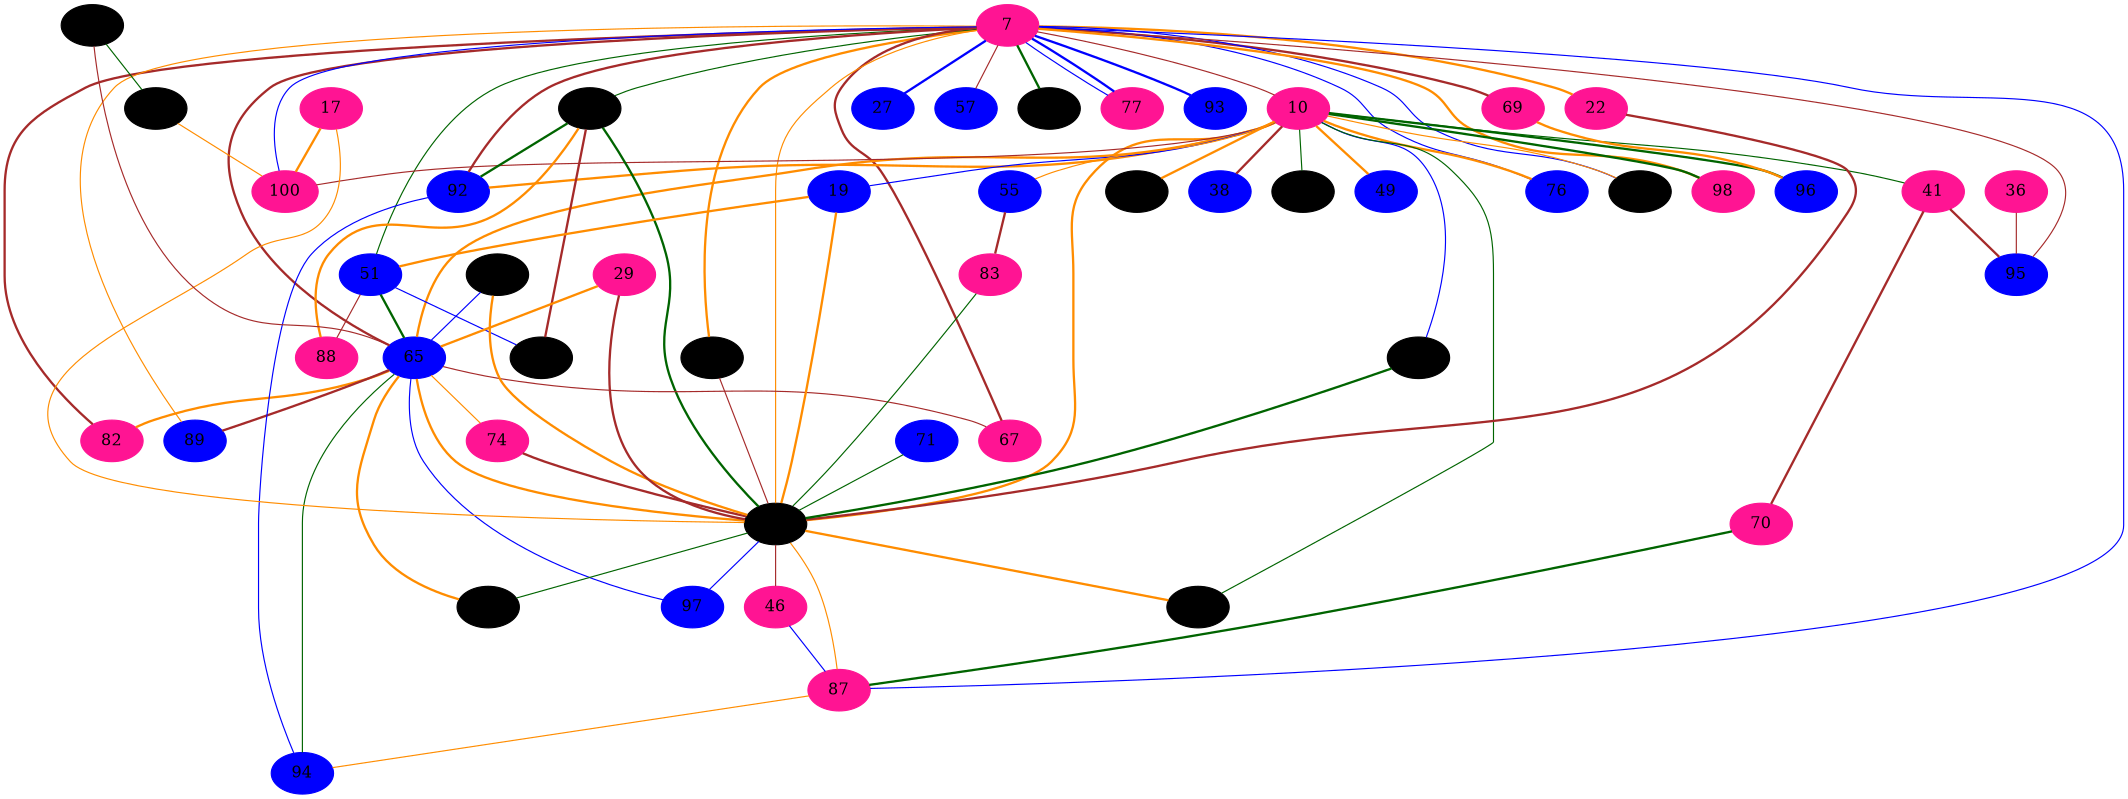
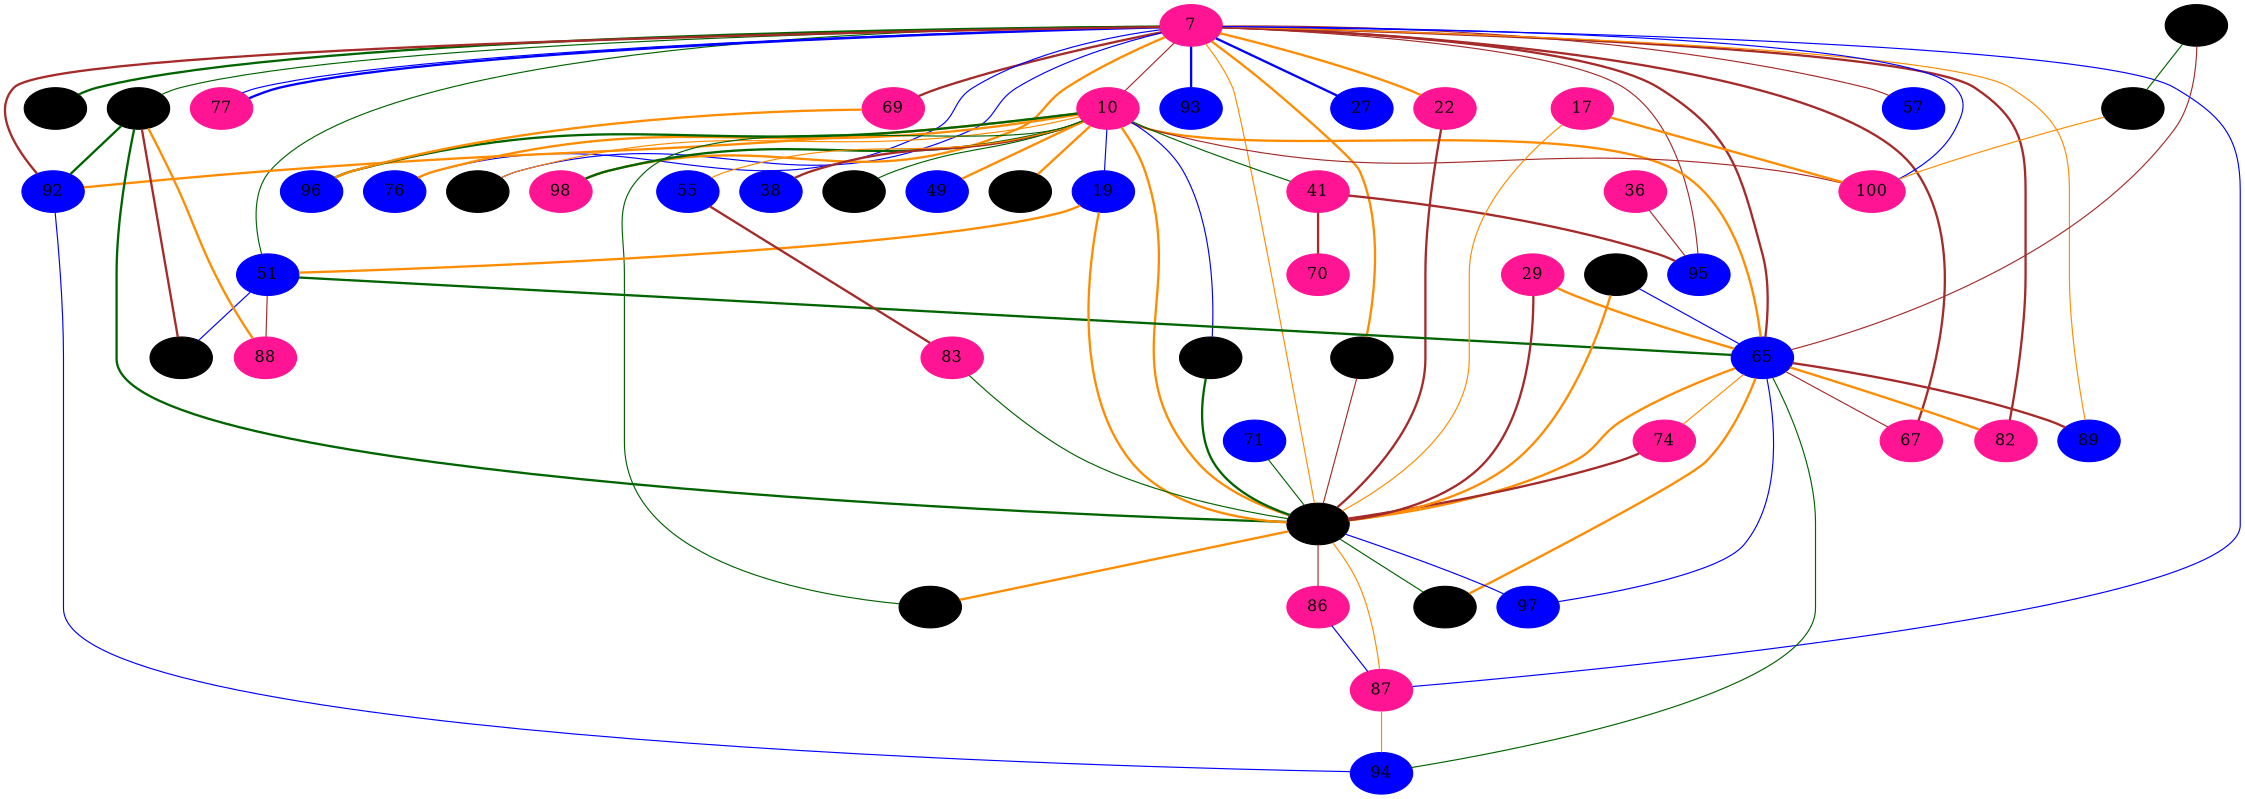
node "46": label "46" -> "86"
edge "70" -- "87": removed
